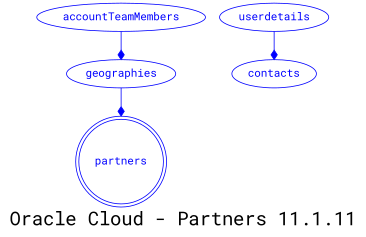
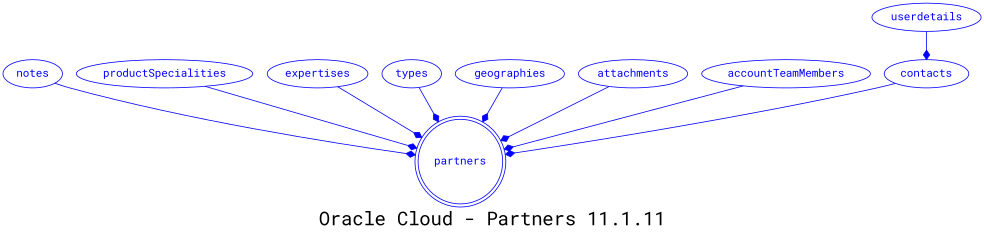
edge "accountTeamMembers" -> "geographies": now "accountTeamMembers" -> "partners"
node "notes": added
node "productSpecialities": added
node "expertises": added
node "types": added
node "attachments": added
edge "contacts" -> "partners": added
